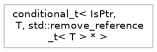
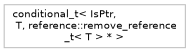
node "conditional_t< IsPtr, T, std::remove_reference _t< T > * >": label "conditional_t< IsPtr, T, std::remove_reference _t< T > * >" -> "conditional_t< IsPtr, T, reference::remove_reference _t< T > * >"
